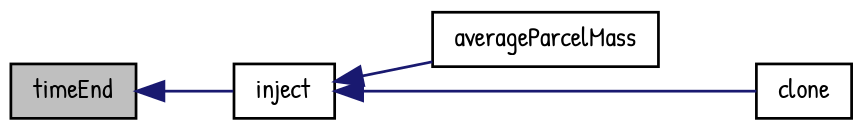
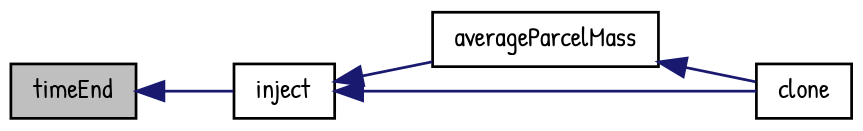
edge "clone" -> "averageParcelMass": added
